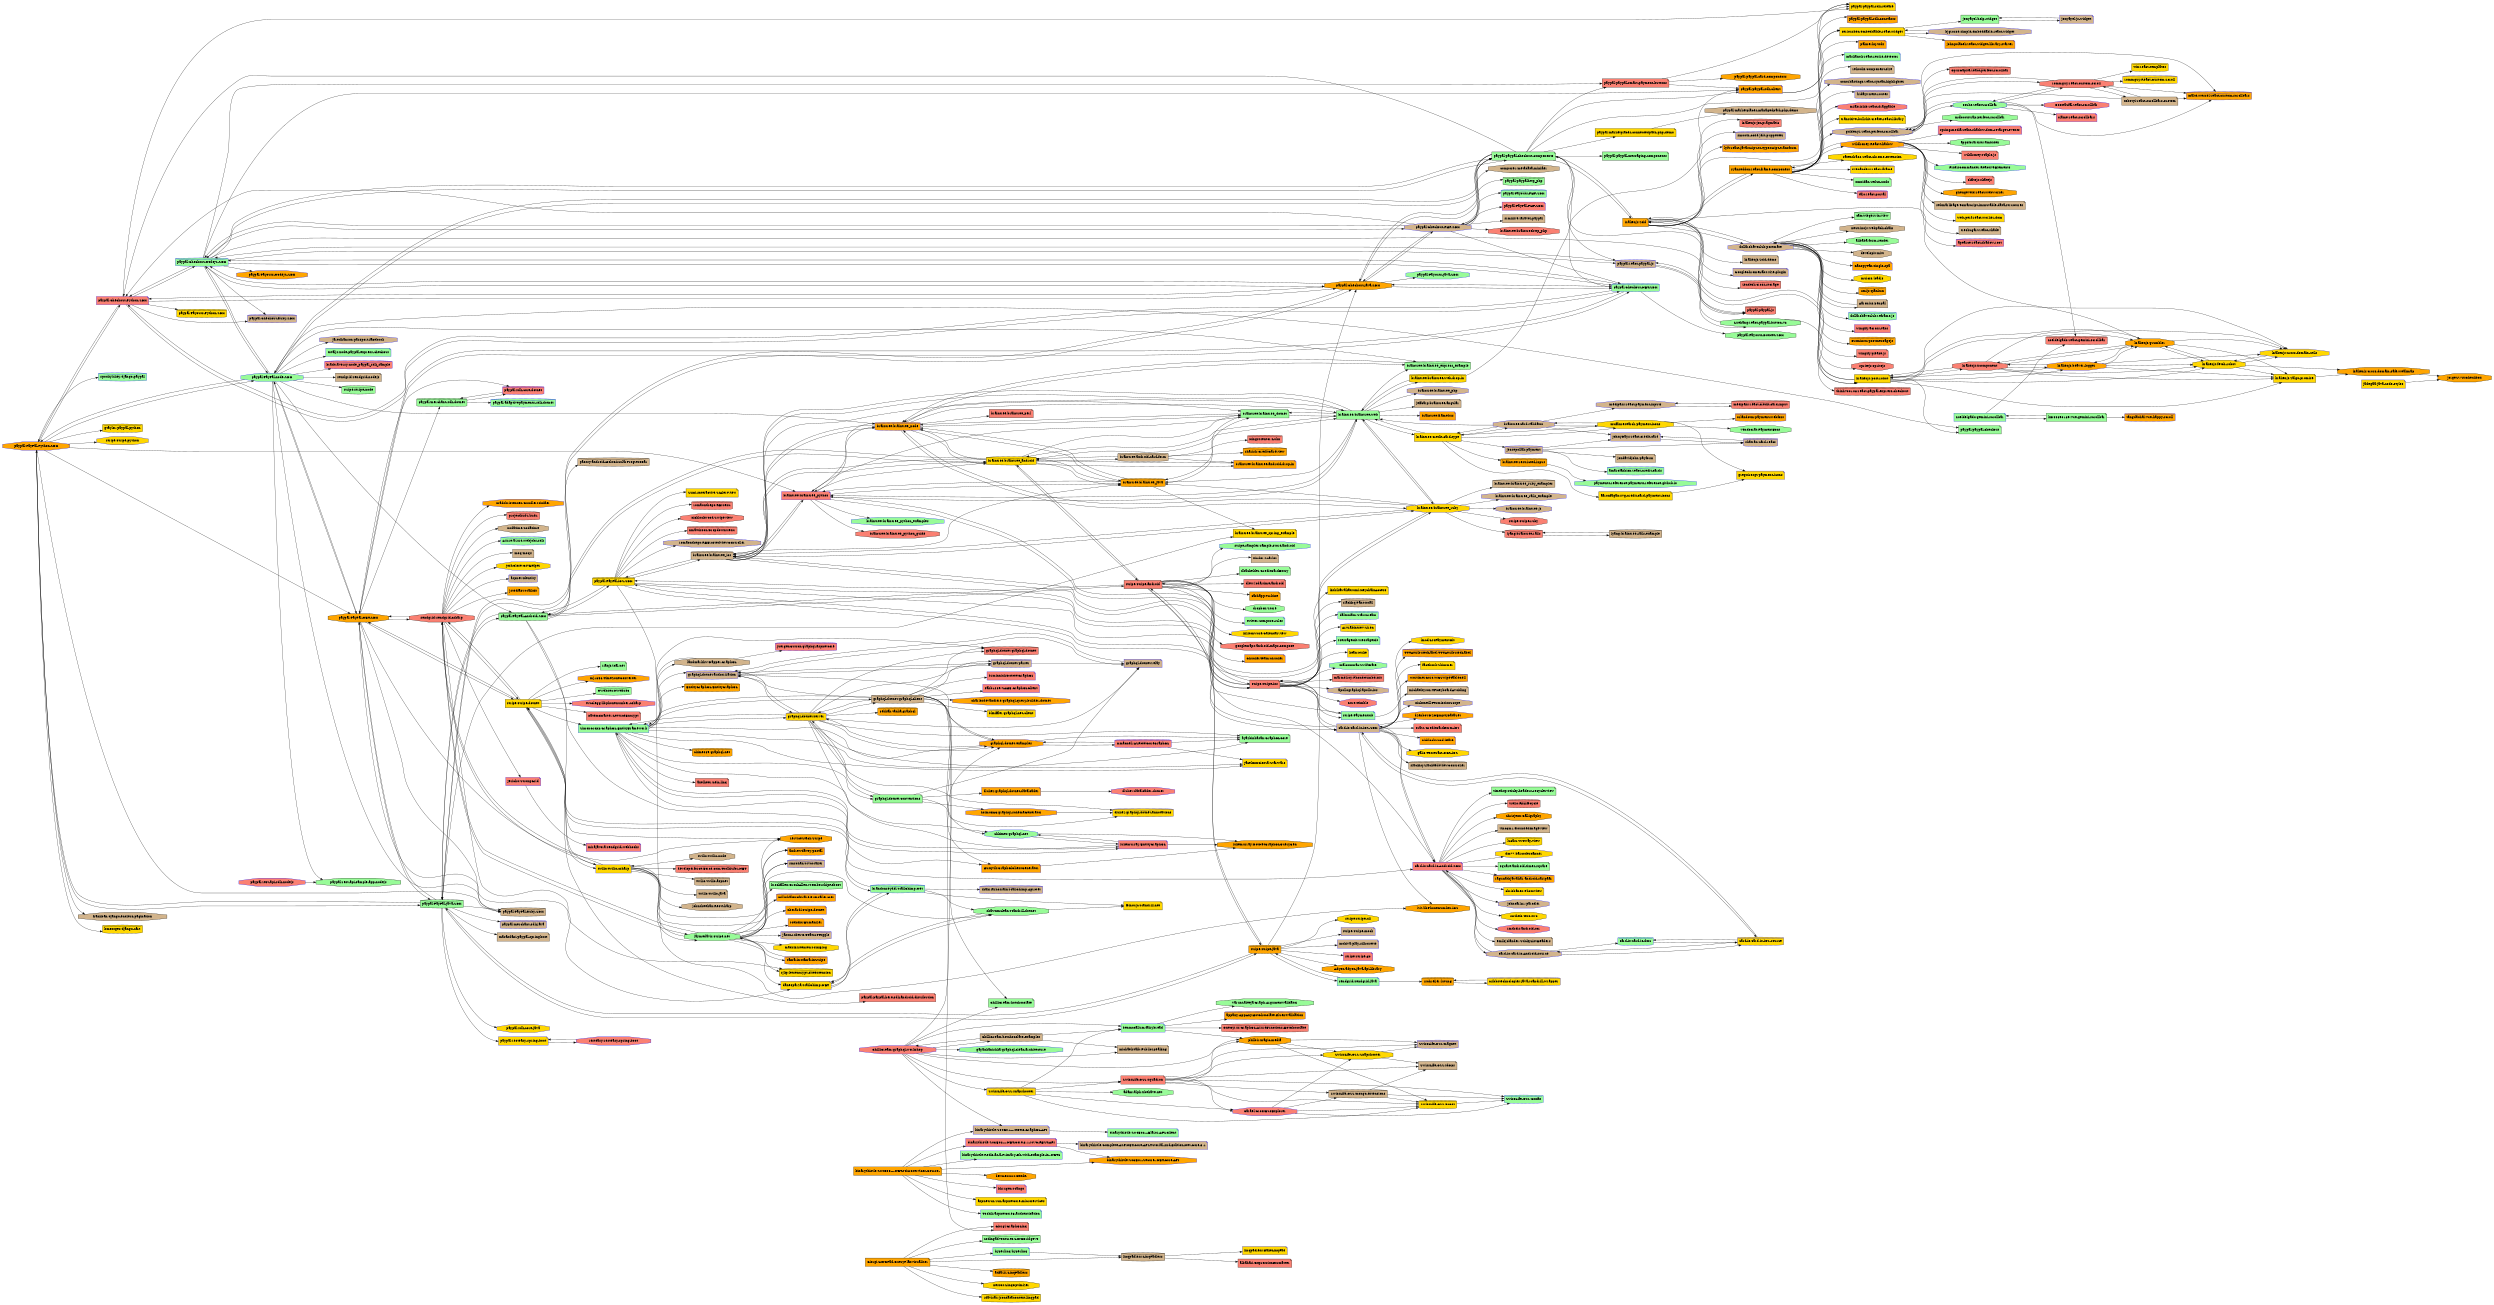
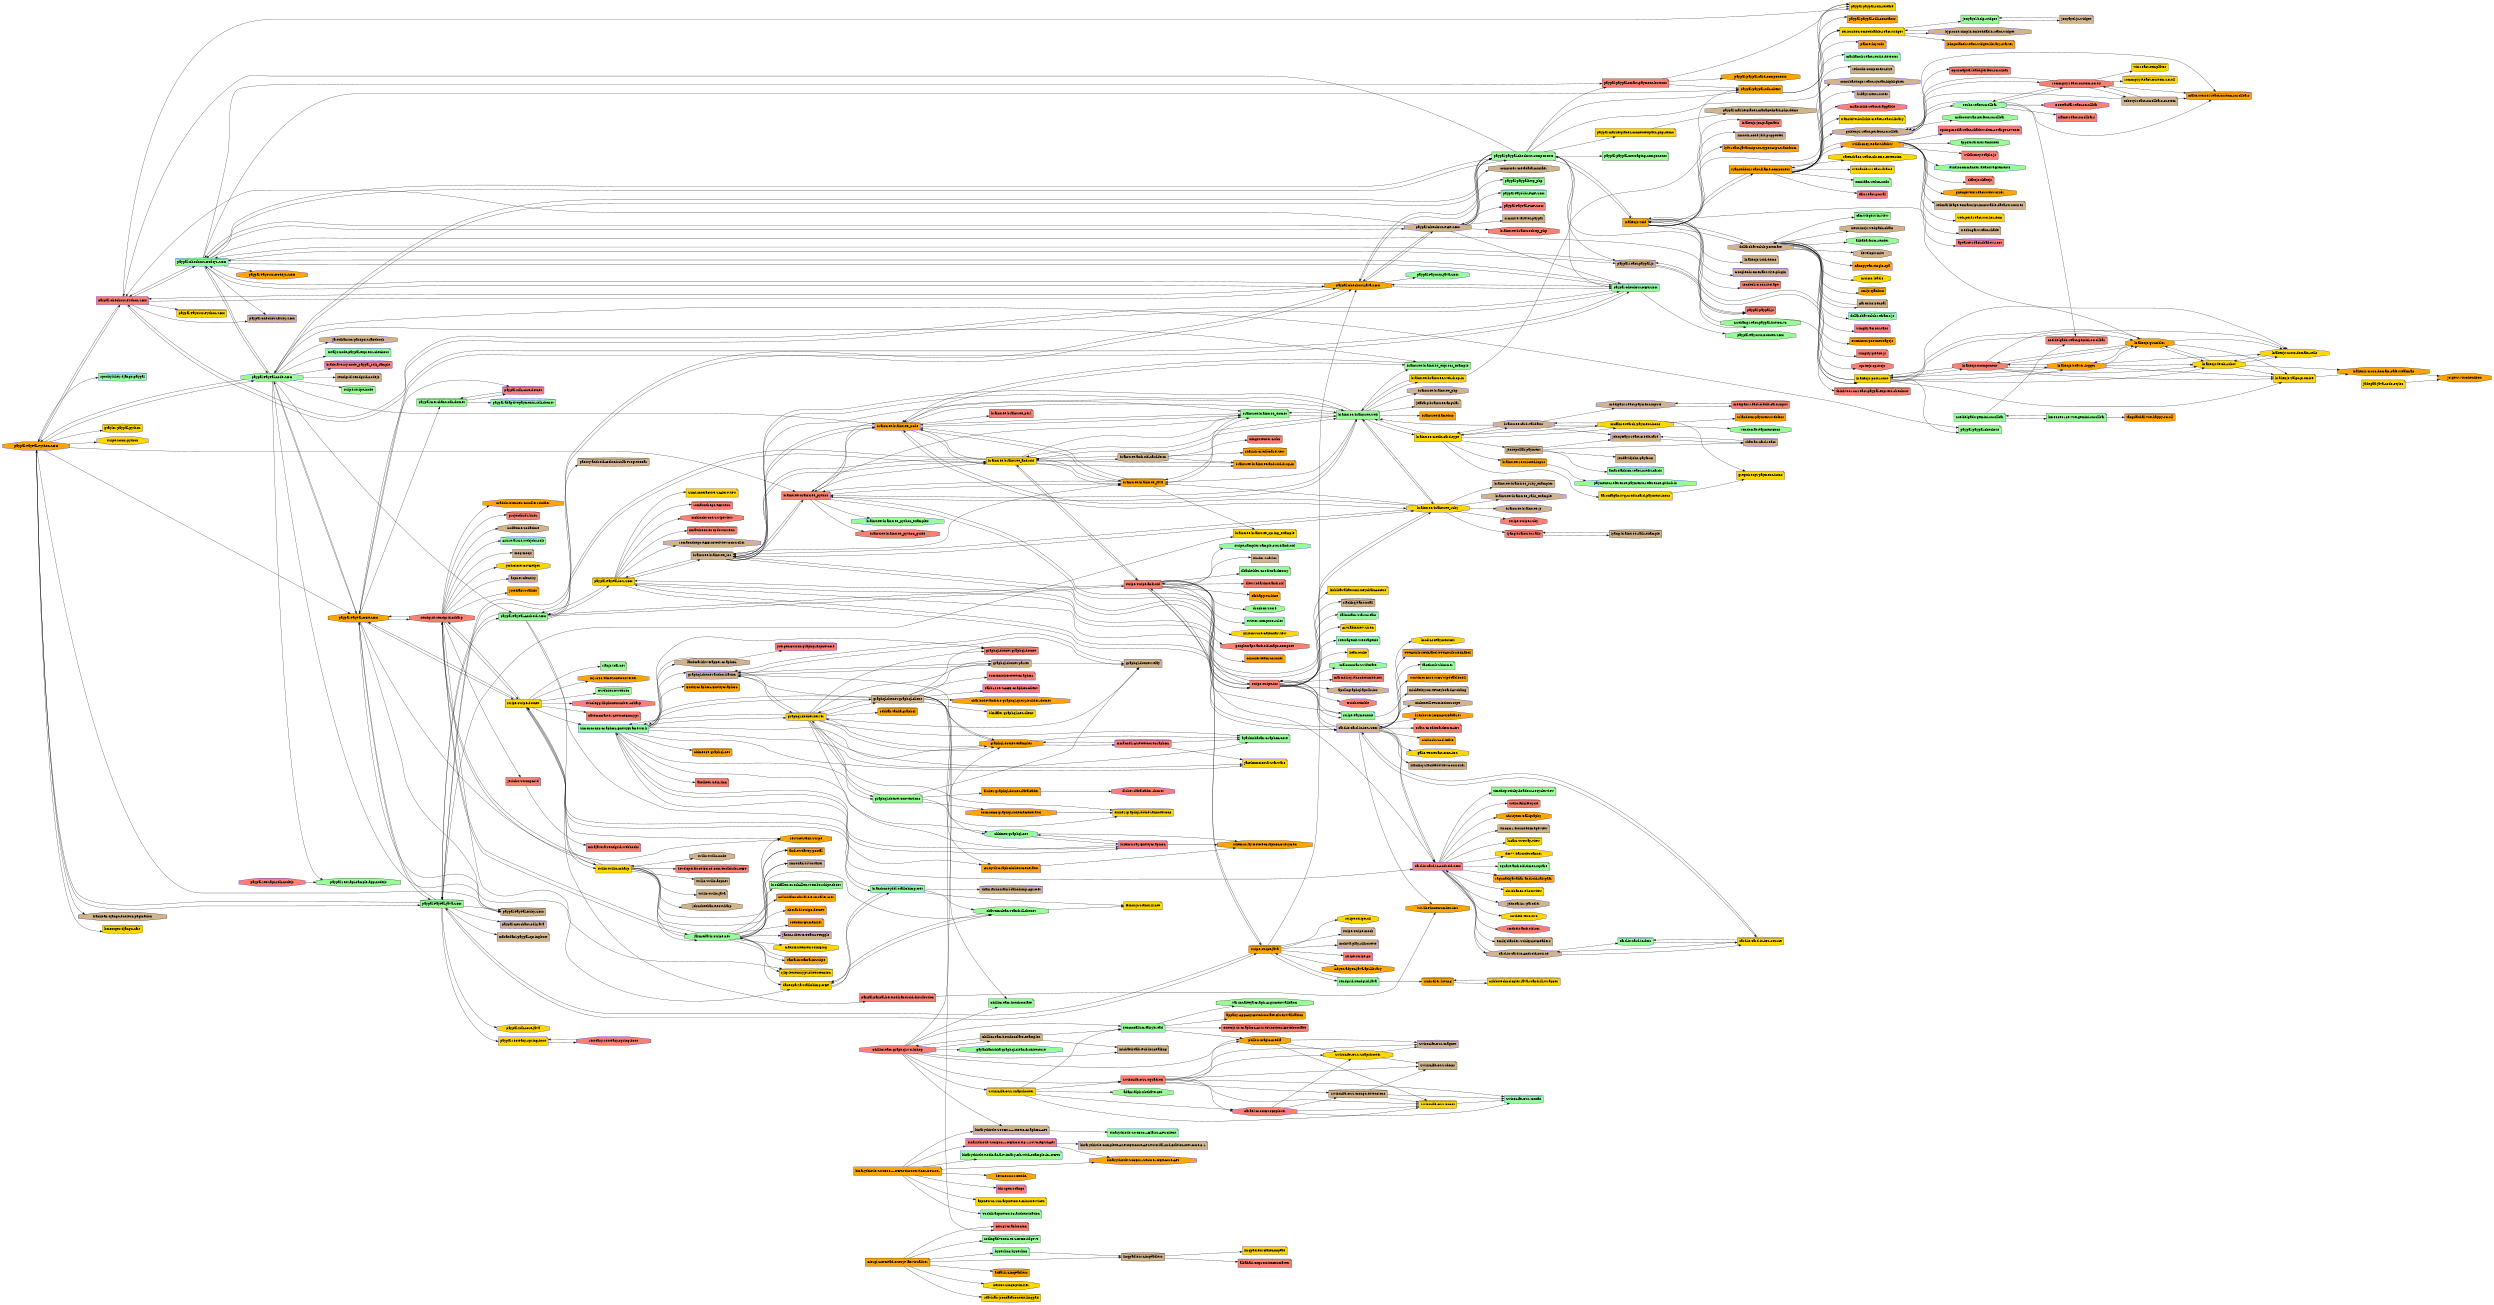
node "stripe/stripe-python": label "stripe/stripe-python" -> "stripe/icons-python"
node "jessepollak/payment": color blue -> black
node "facebook/Shimmer": fillcolor gold -> palegreen
node "Core/Nimble": label "Core/Nimble" -> "Quick/Nimble"
edge "paypal/PayPal-iOS-SDK" -> "iziz/libPhoneNumber-iOS": now "paypal/paypal-here-sdk-android-distribution" -> "iziz/libPhoneNumber-iOS"
